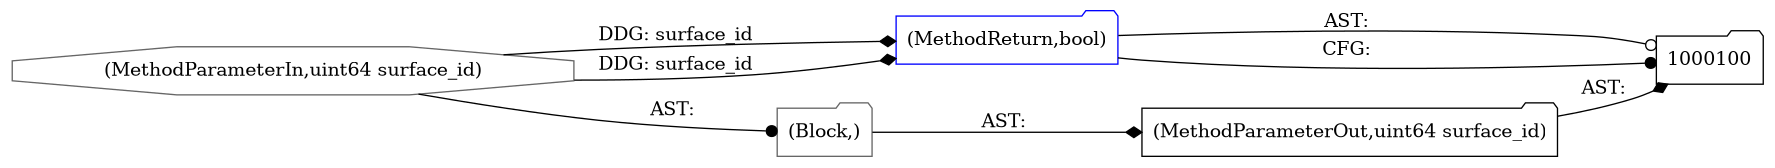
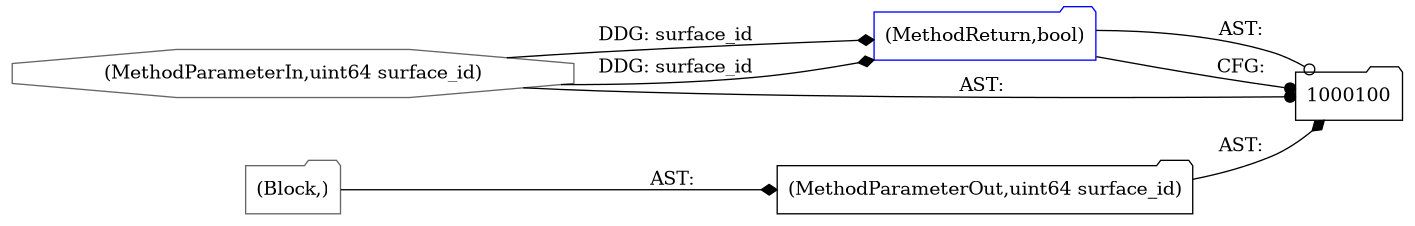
edge "(MethodParameterIn,uint64 surface_id)" -> "(Block,)": now "(MethodParameterIn,uint64 surface_id)" -> "1000100"
